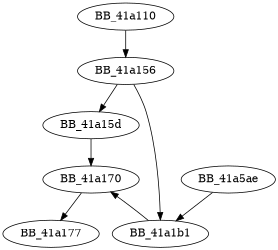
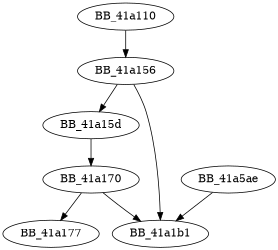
edge "BB_41a1b1" -> "BB_41a170": reversed
